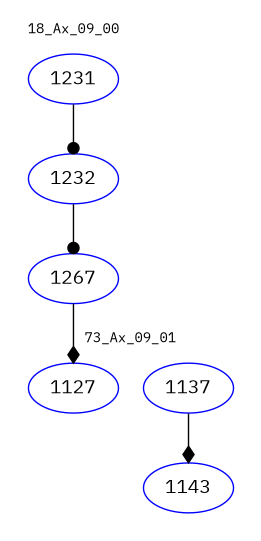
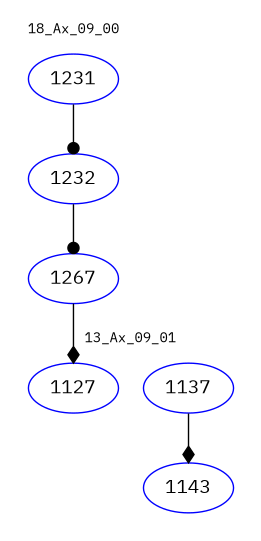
cluster "73_Ax_09_01": label "73_Ax_09_01" -> "13_Ax_09_01"
